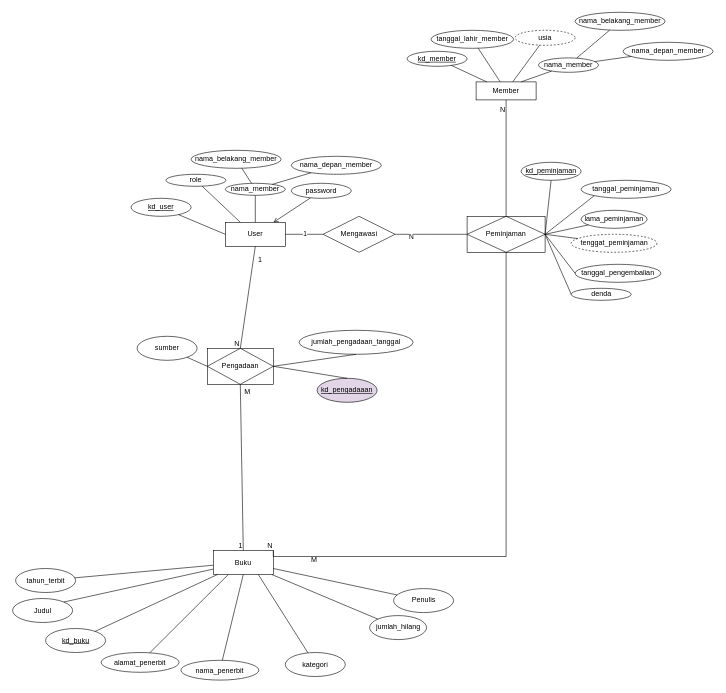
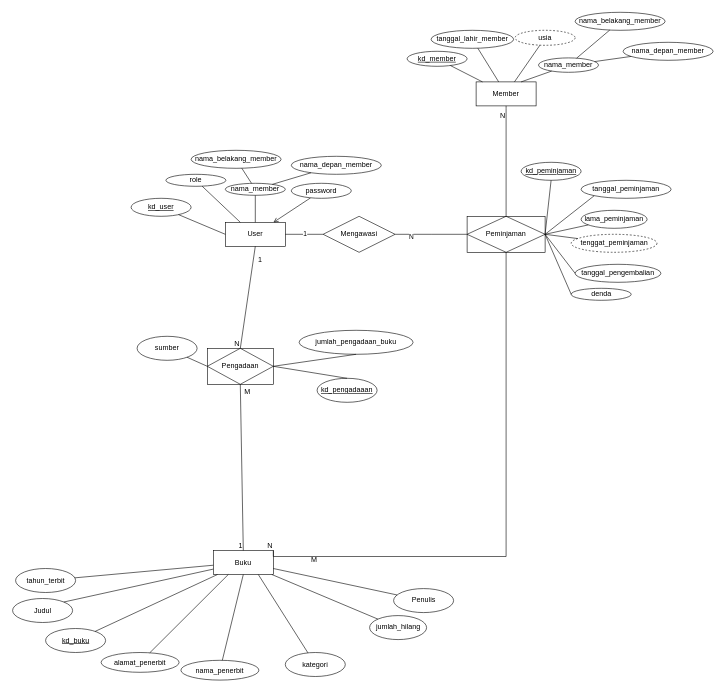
node "Member": size 60x18 -> 60x24
node "jumlah_pengadaan_tanggal": label "jumlah_pengadaan_tanggal" -> "jumlah_pengadaan_buku"
node "kd_pengadaaan": fillcolor #e1d5e7 -> #ffffff
